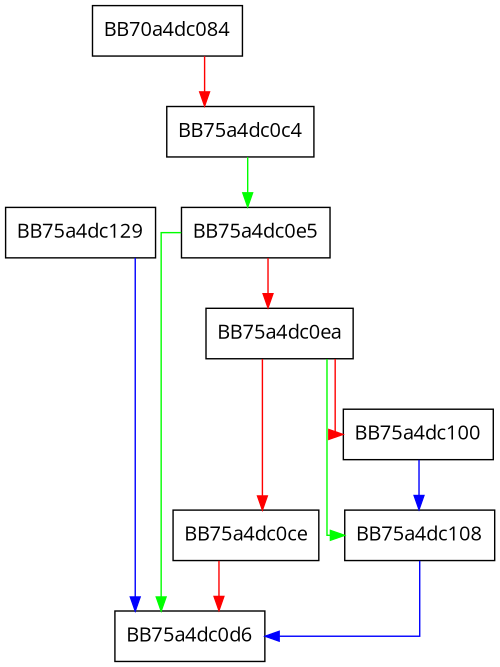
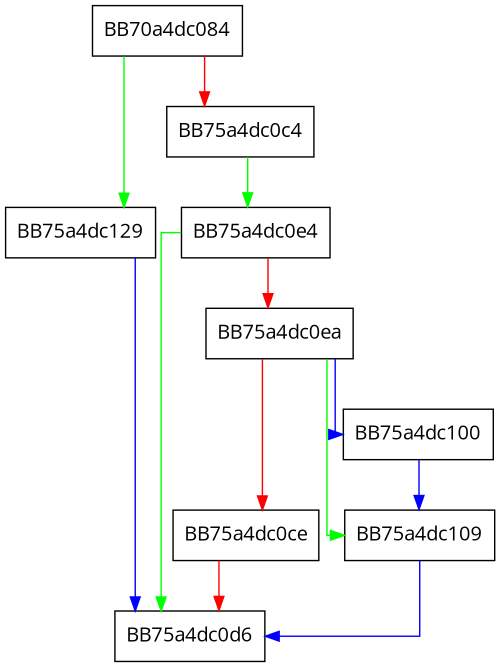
edge "BB70a4dc084" -> "BB75a4dc129": added
node "BB75a4dc0e5": label "BB75a4dc0e5" -> "BB75a4dc0e4"
edge "BB75a4dc0ea" -> "BB75a4dc100": color red -> blue
node "BB75a4dc108": label "BB75a4dc108" -> "BB75a4dc109"
